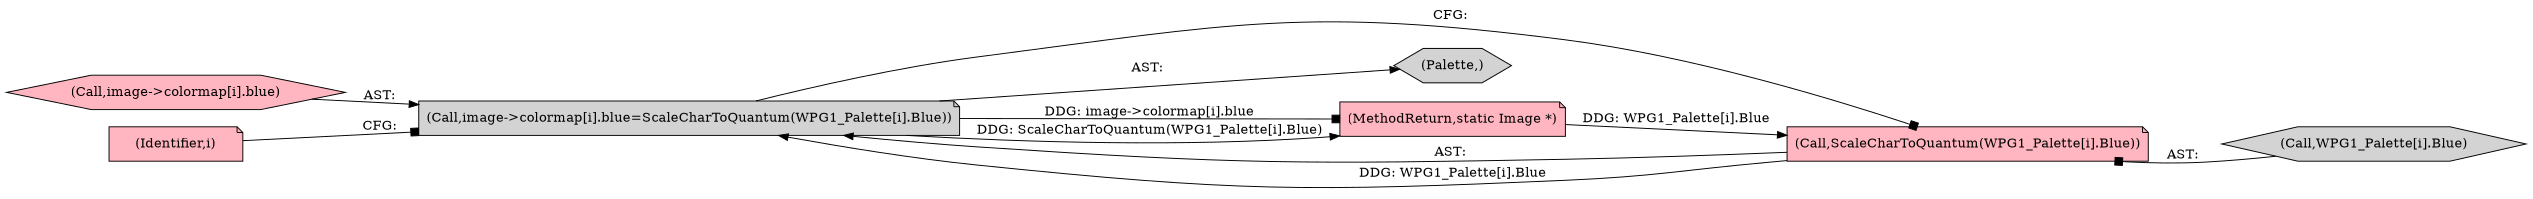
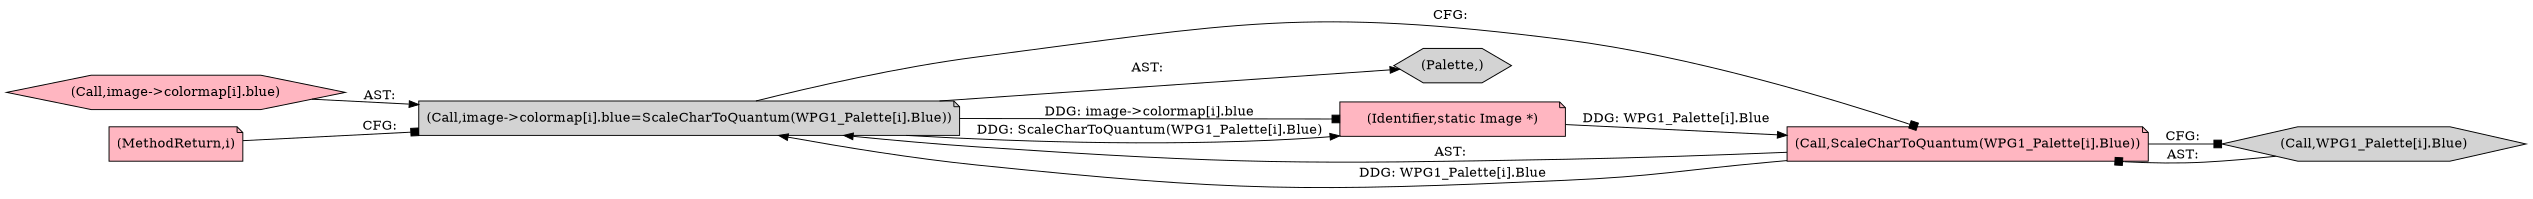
node "(MethodReturn,static Image *)": label "(MethodReturn,static Image *)" -> "(Identifier,static Image *)"
node "(Identifier,i)": label "(Identifier,i)" -> "(MethodReturn,i)"
edge "(Call,ScaleCharToQuantum(WPG1_Palette[i].Blue))" -> "(Call,WPG1_Palette[i].Blue)": added, label "CFG:"
